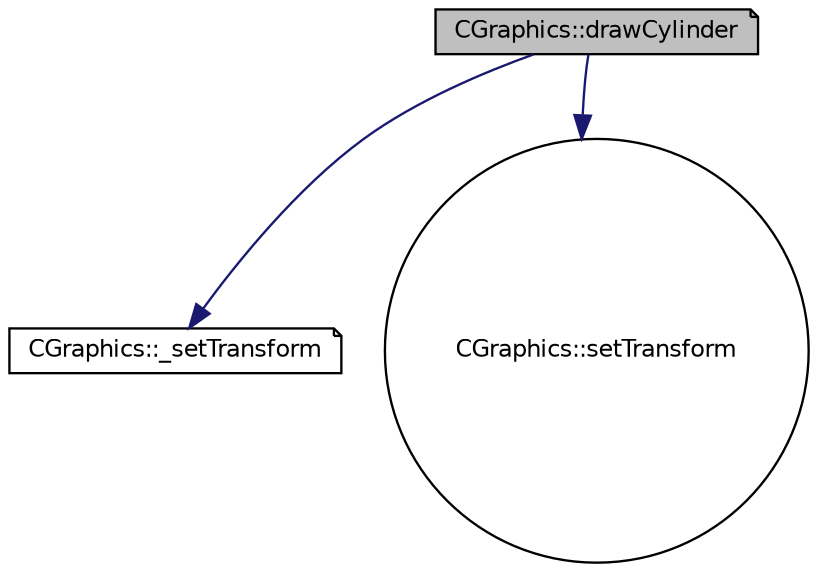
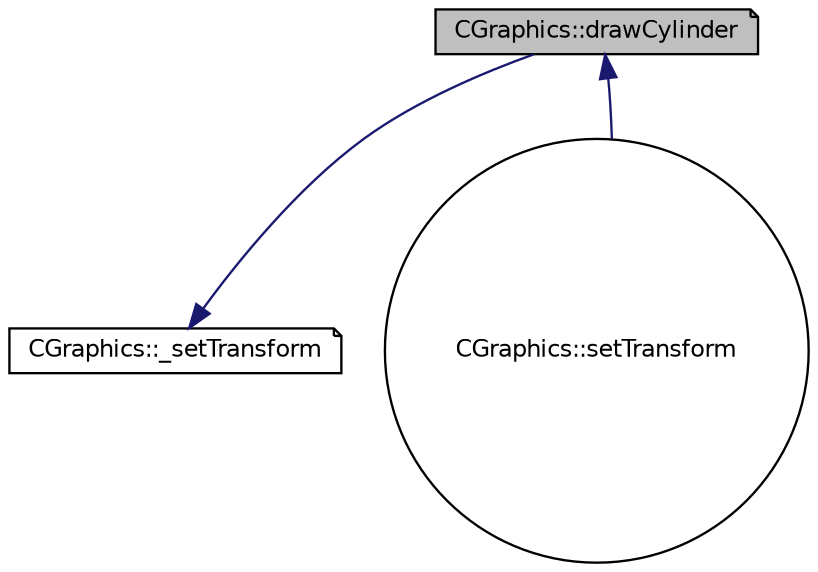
edge "CGraphics::drawCylinder" -> "CGraphics::setTransform": reversed
